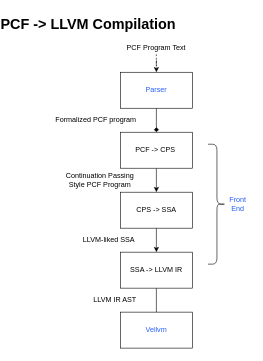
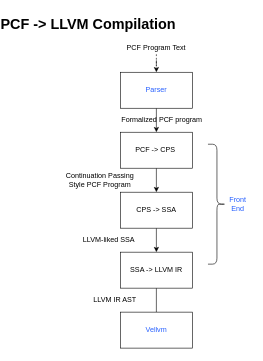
node "Formalized PCF program": moved (97, 120) -> (163, 120)
edge "Parser" -> "PCF -> CPS": arrowhead diamond -> classic
